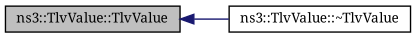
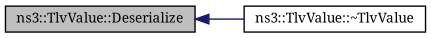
node "ns3::TlvValue::TlvValue": label "ns3::TlvValue::TlvValue" -> "ns3::TlvValue::Deserialize"
